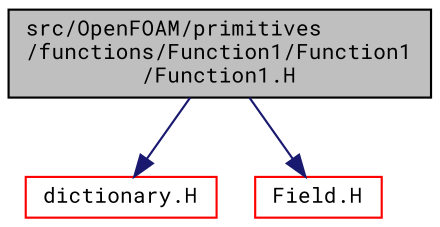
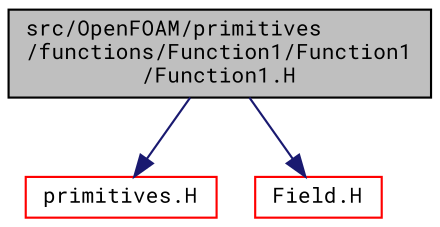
node "dictionary.H": label "dictionary.H" -> "primitives.H"
